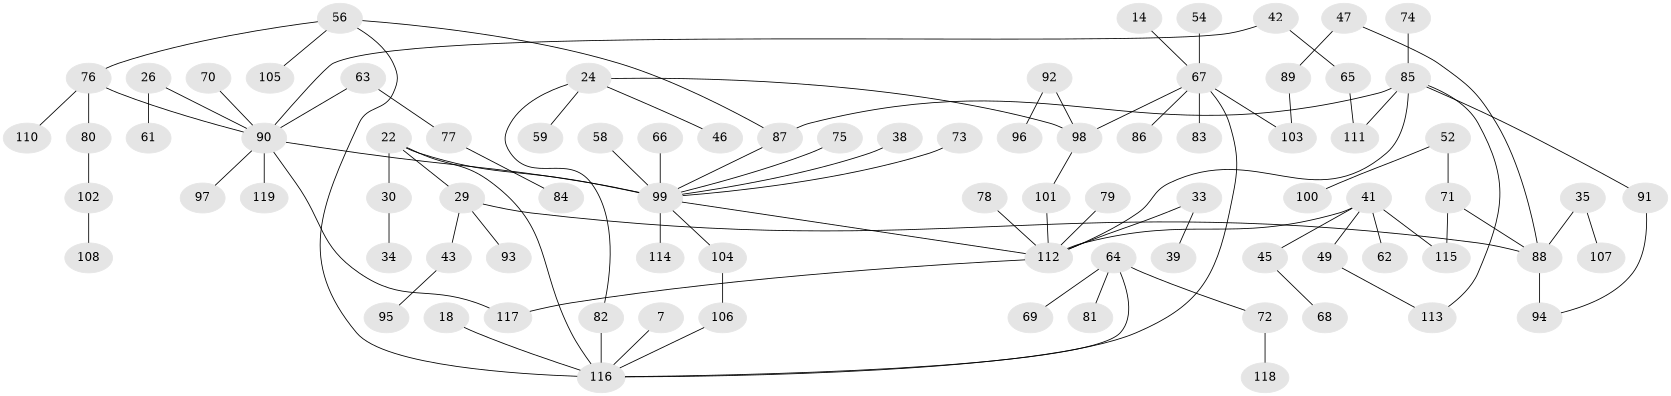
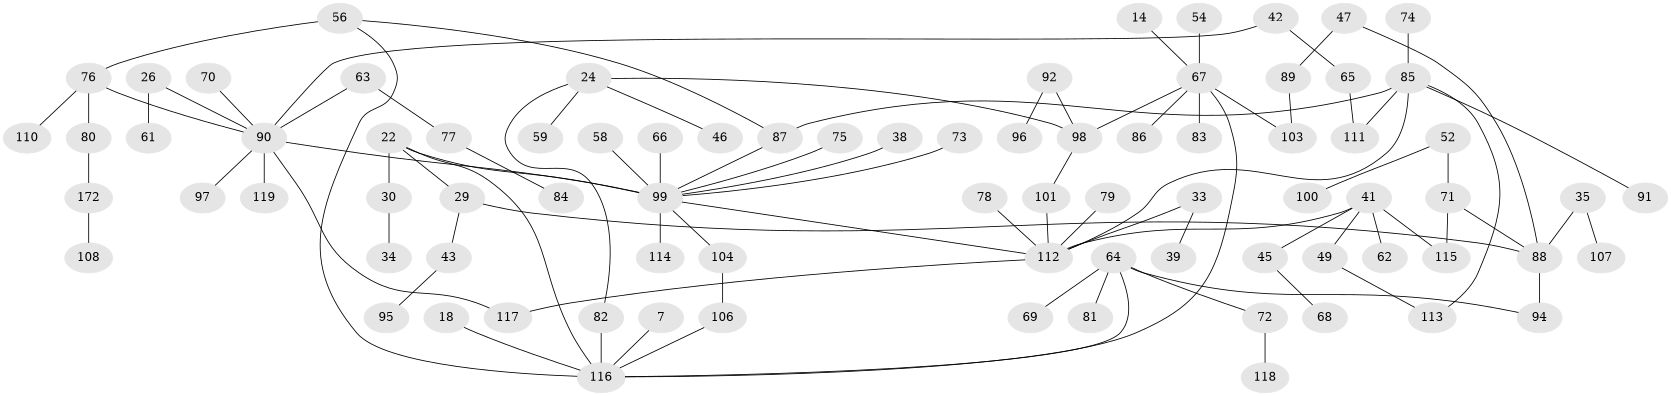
node "105": removed
node "102": label "102" -> "172"
node "93": removed
edge "91" -- "94": now "64" -- "94"
